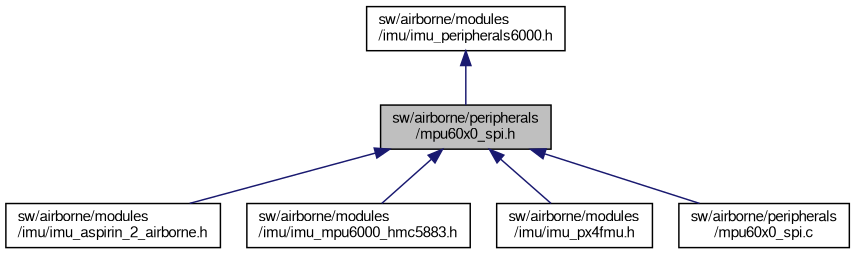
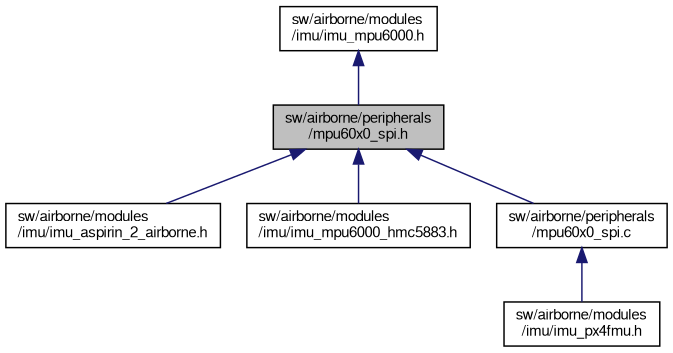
node "sw/airborne/modules /imu/imu_peripherals6000.h": label "sw/airborne/modules /imu/imu_peripherals6000.h" -> "sw/airborne/modules /imu/imu_mpu6000.h"
edge "sw/airborne/modules /imu/imu_px4fmu.h" -> "sw/airborne/peripherals /mpu60x0_spi.h": now "sw/airborne/modules /imu/imu_px4fmu.h" -> "sw/airborne/peripherals /mpu60x0_spi.c"
